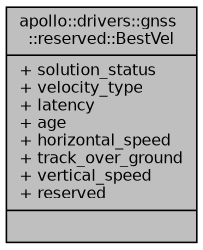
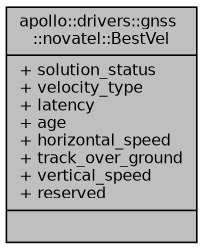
node "apollo::drivers::gnss": text "::reserved::BestVel" -> "::novatel::BestVel"
